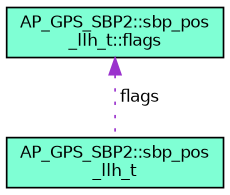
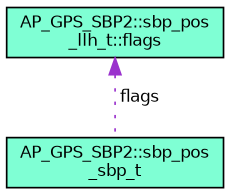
node "AP_GPS_SBP2::sbp_pos _llh_t": label "AP_GPS_SBP2::sbp_pos _llh_t" -> "AP_GPS_SBP2::sbp_pos _sbp_t"
